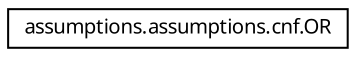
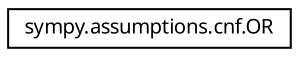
node "assumptions.assumptions.cnf.OR": label "assumptions.assumptions.cnf.OR" -> "sympy.assumptions.cnf.OR"
